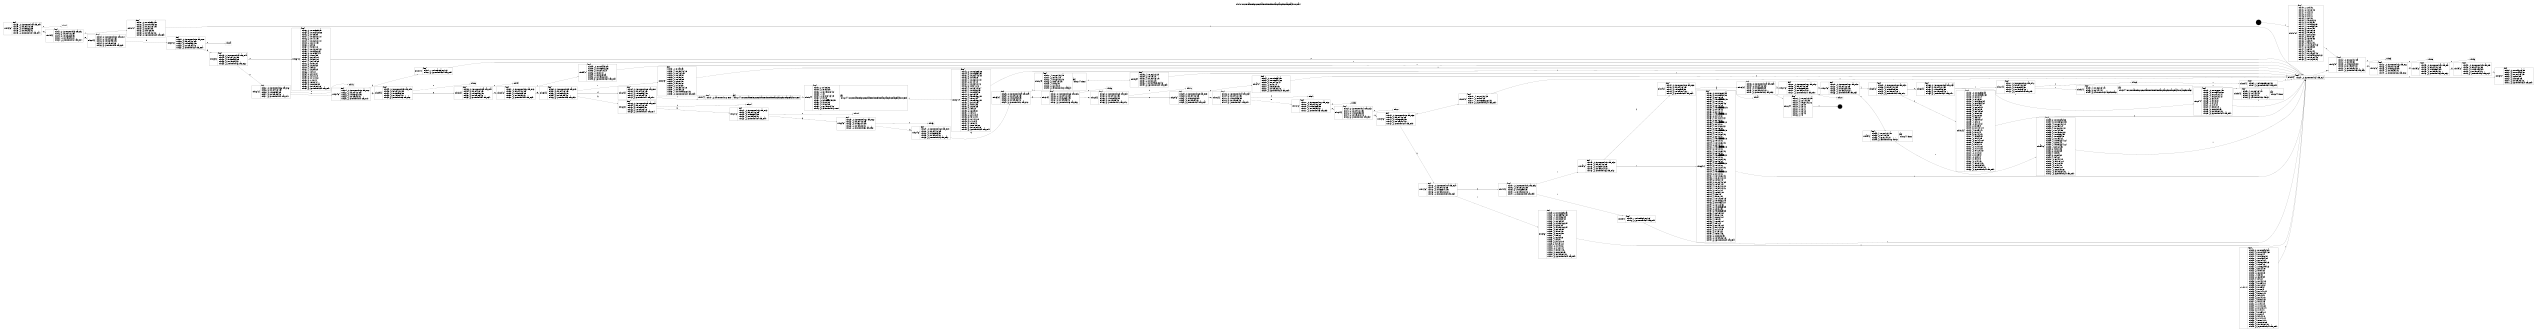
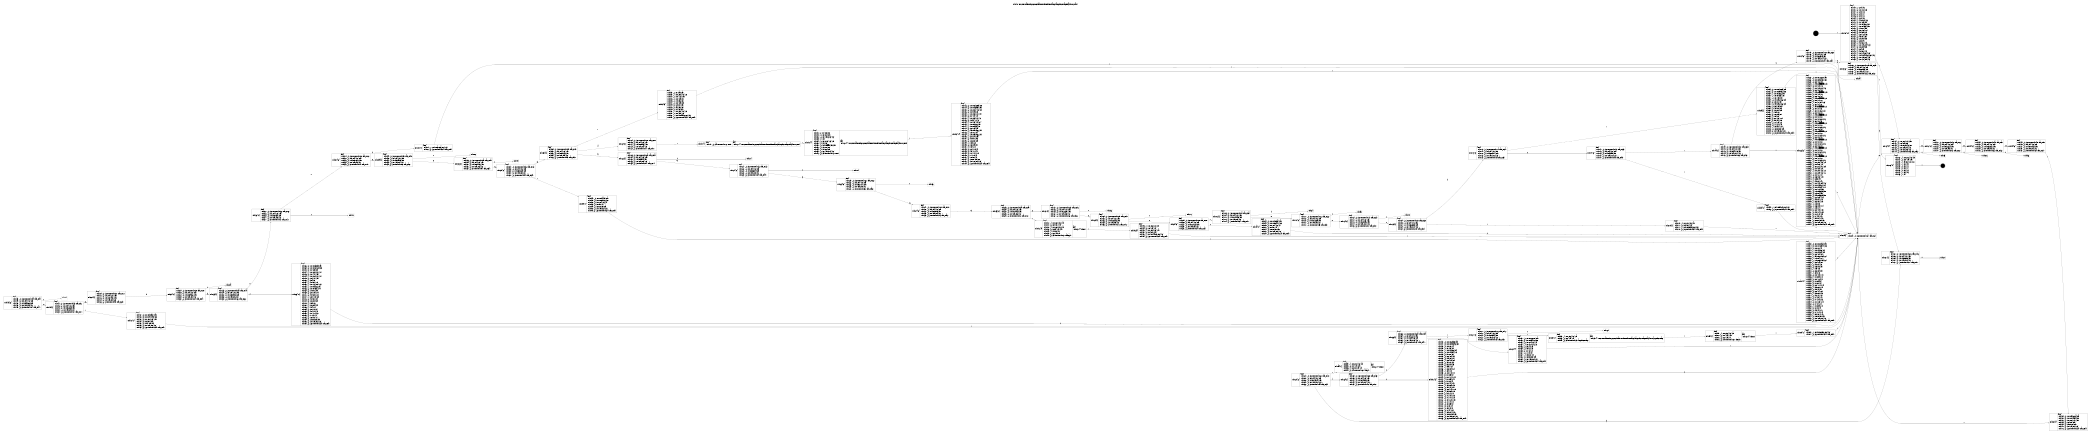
edge "0x40188d" -> "0x401e0d [12]": now "0x401dfe [15]" -> "0x401e0d [12]"
edge "0x401801 [28]" -> "0x40181d [28]": reversed
node "0x401aaf [108]": removed
